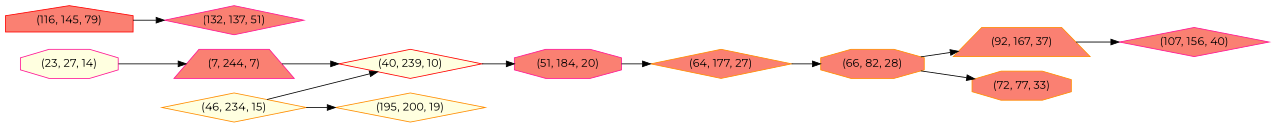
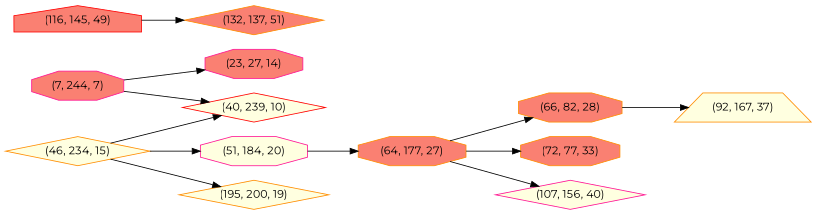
node "(116, 145, 79)": label "(116, 145, 79)" -> "(116, 145, 49)"
node "(132, 137, 51)": color deeppink -> darkorange
node "(92, 167, 37)": fillcolor salmon -> lightyellow
edge "(92, 167, 37)" -> "(107, 156, 40)": now "(64, 177, 27)" -> "(107, 156, 40)"
node "(107, 156, 40)": fillcolor salmon -> lightyellow
node "(23, 27, 14)": fillcolor lightyellow -> salmon
edge "(23, 27, 14)" -> "(7, 244, 7)": reversed
node "(7, 244, 7)": shape trapezium -> octagon
edge "(40, 239, 10)" -> "(51, 184, 20)": now "(46, 234, 15)" -> "(51, 184, 20)"
node "(51, 184, 20)": fillcolor salmon -> lightyellow
node "(64, 177, 27)": shape diamond -> octagon
edge "(66, 82, 28)" -> "(72, 77, 33)": now "(64, 177, 27)" -> "(72, 77, 33)"
